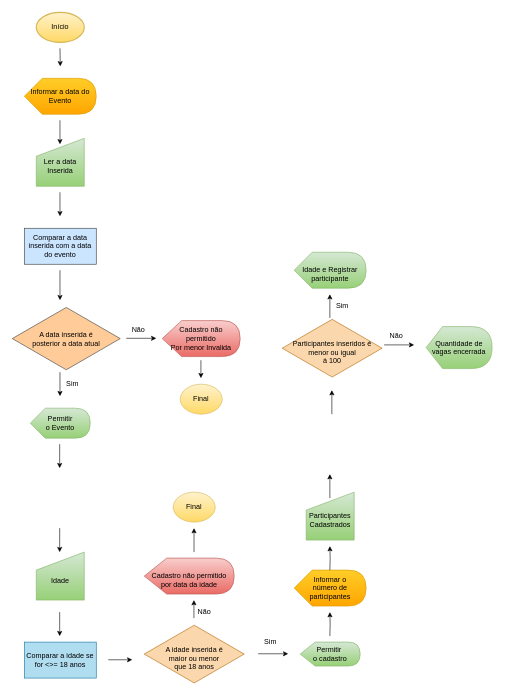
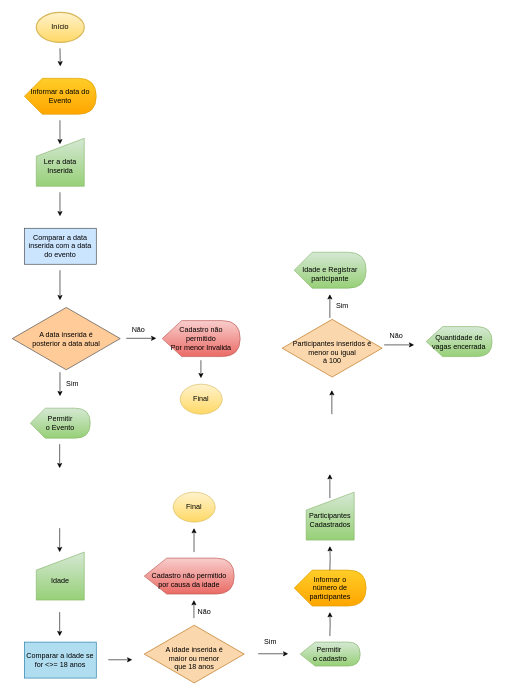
node "Quantidade de vagas encerrada": size 66x42 -> 66x30
node "Cadastro não permitido por data da idade": label "Cadastro não permitido por data da idade" -> "Cadastro não permitido por causa da idade"
